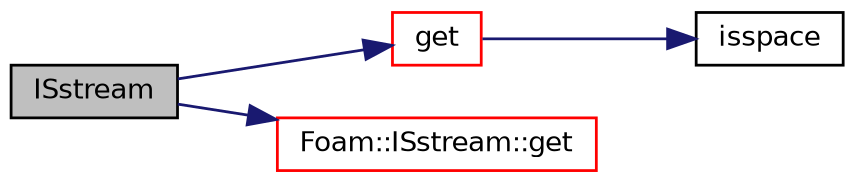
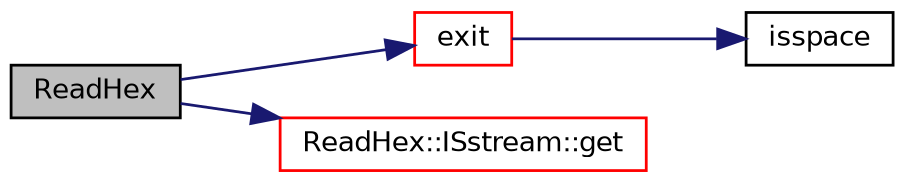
node "get": label "get" -> "exit"
node "ISstream": label "ISstream" -> "ReadHex"
node "Foam::ISstream::get": label "Foam::ISstream::get" -> "ReadHex::ISstream::get"
